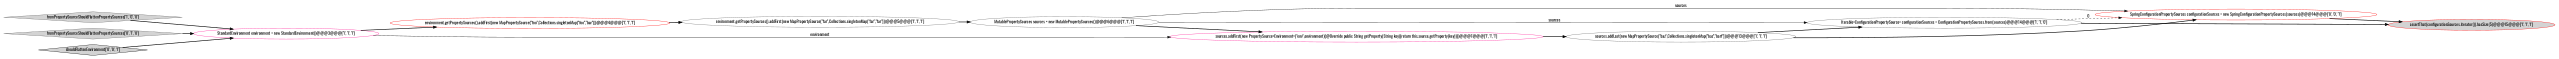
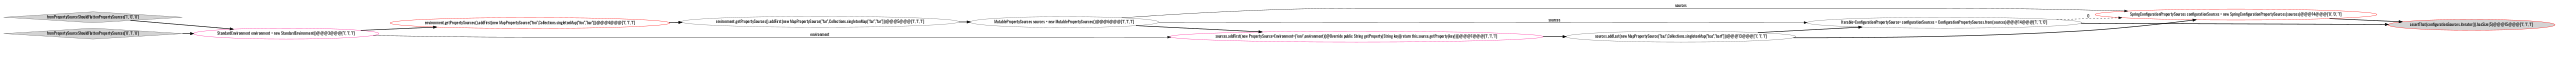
node "shouldFlattenEnvironment['0', '0', '1']": removed
